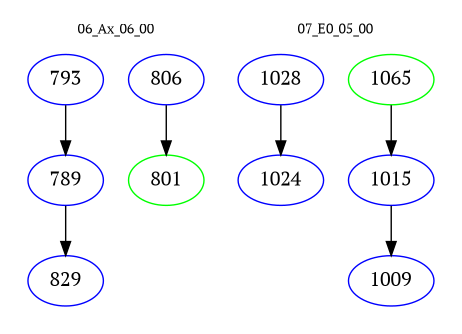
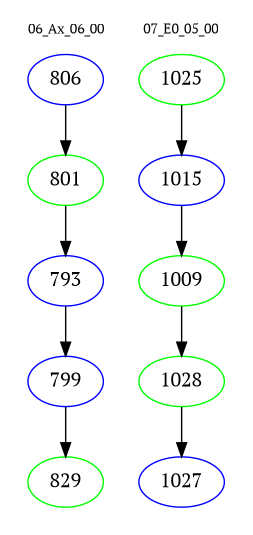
node "1028": color blue -> green
node "1065": label "1065" -> "1025"
node "789": label "789" -> "799"
node "1024": label "1024" -> "1027"
edge "801" -> "793": added
node "829": color blue -> green
node "1009": color blue -> green
edge "1009" -> "1028": added
